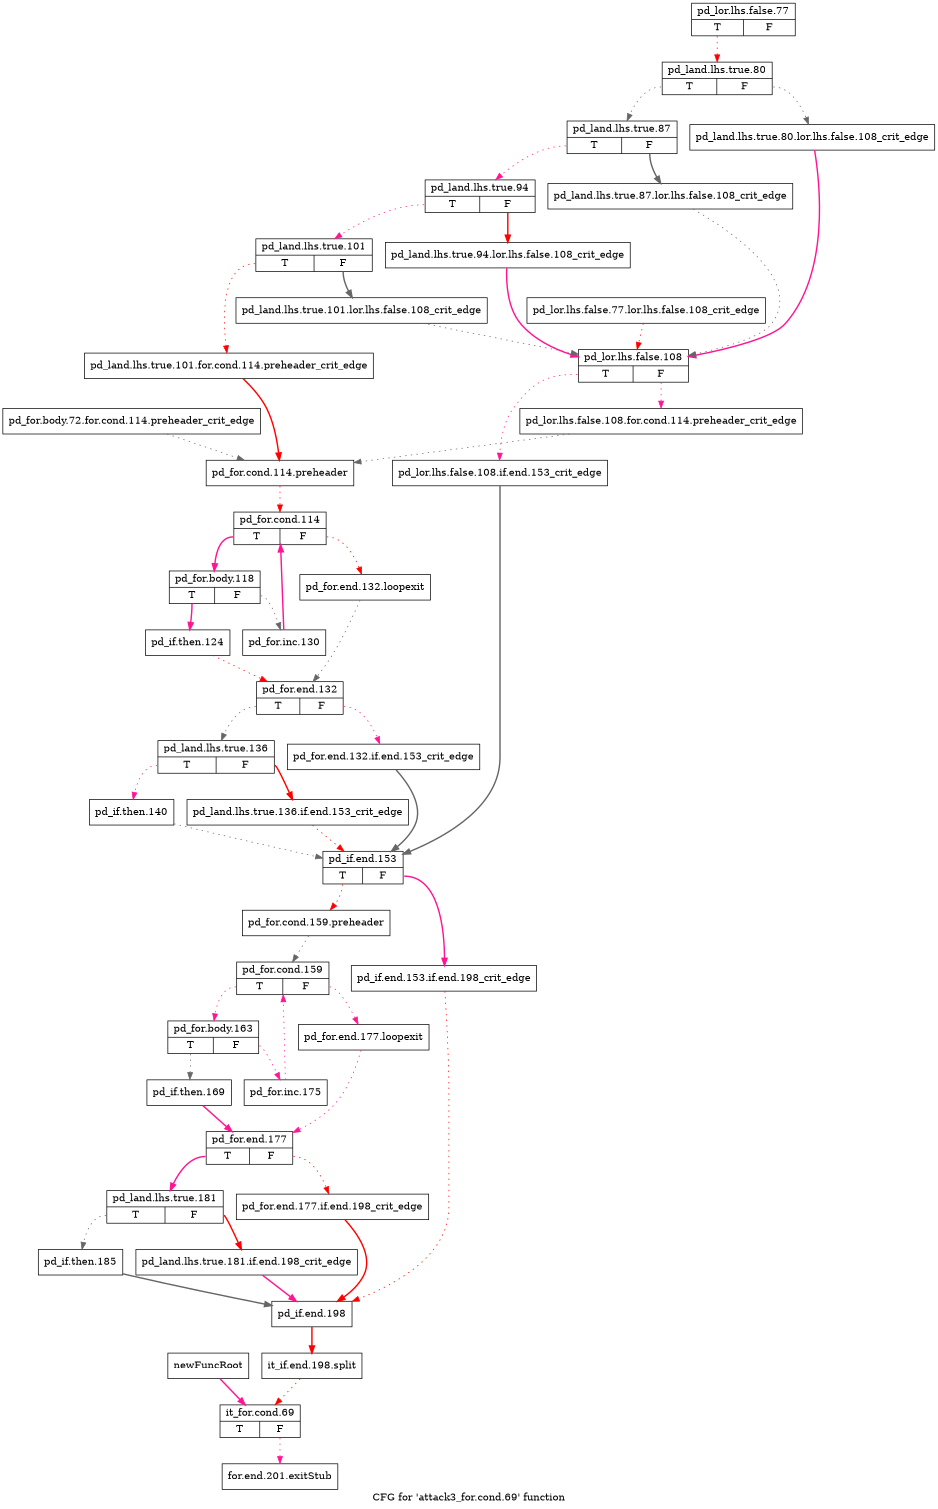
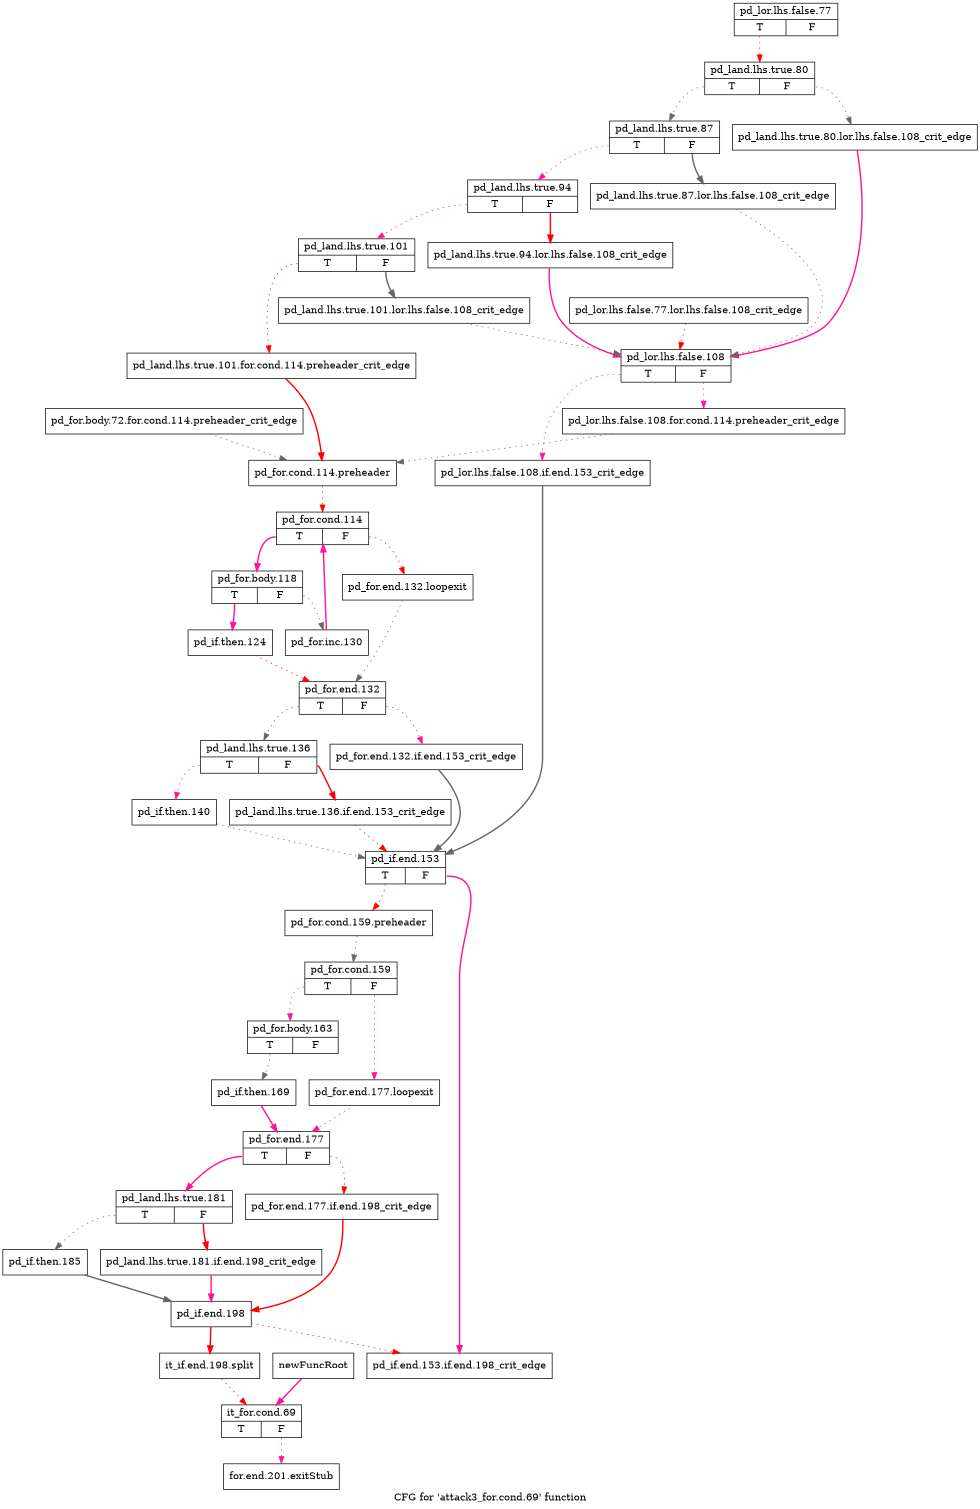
node "pd_for.inc.175": removed
edge "pd_if.end.153.if.end.198_crit_edge" -> "pd_if.end.198": reversed
